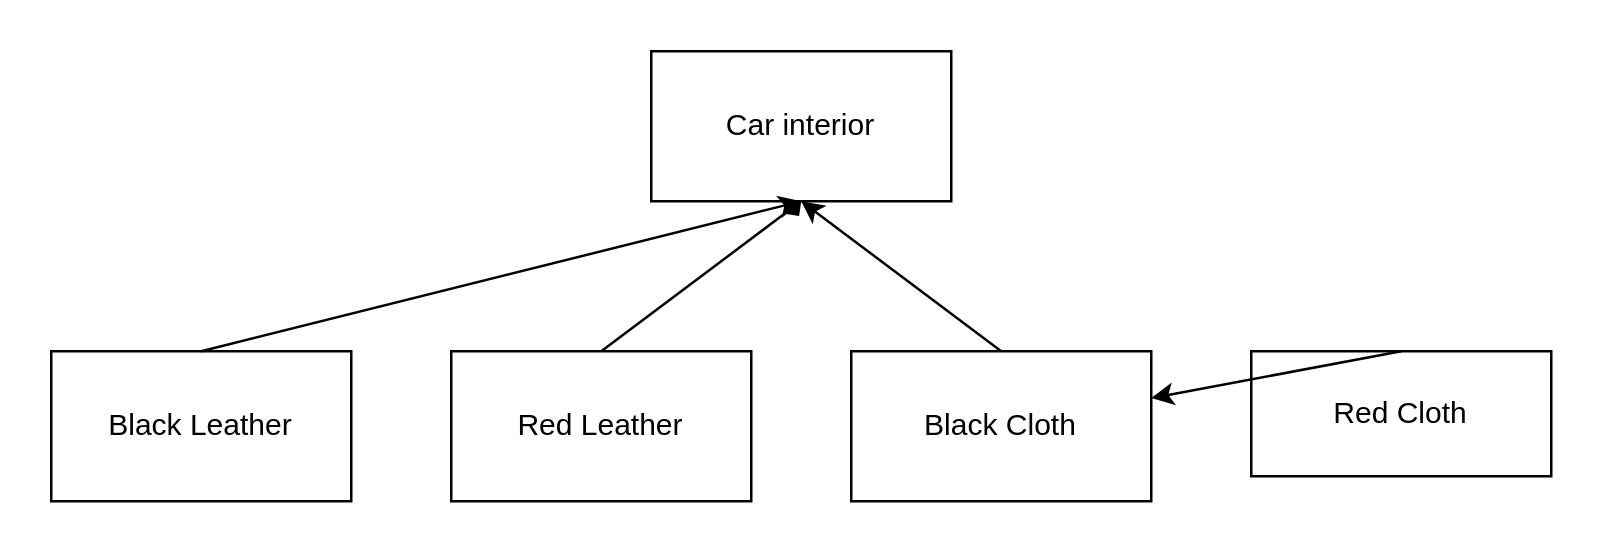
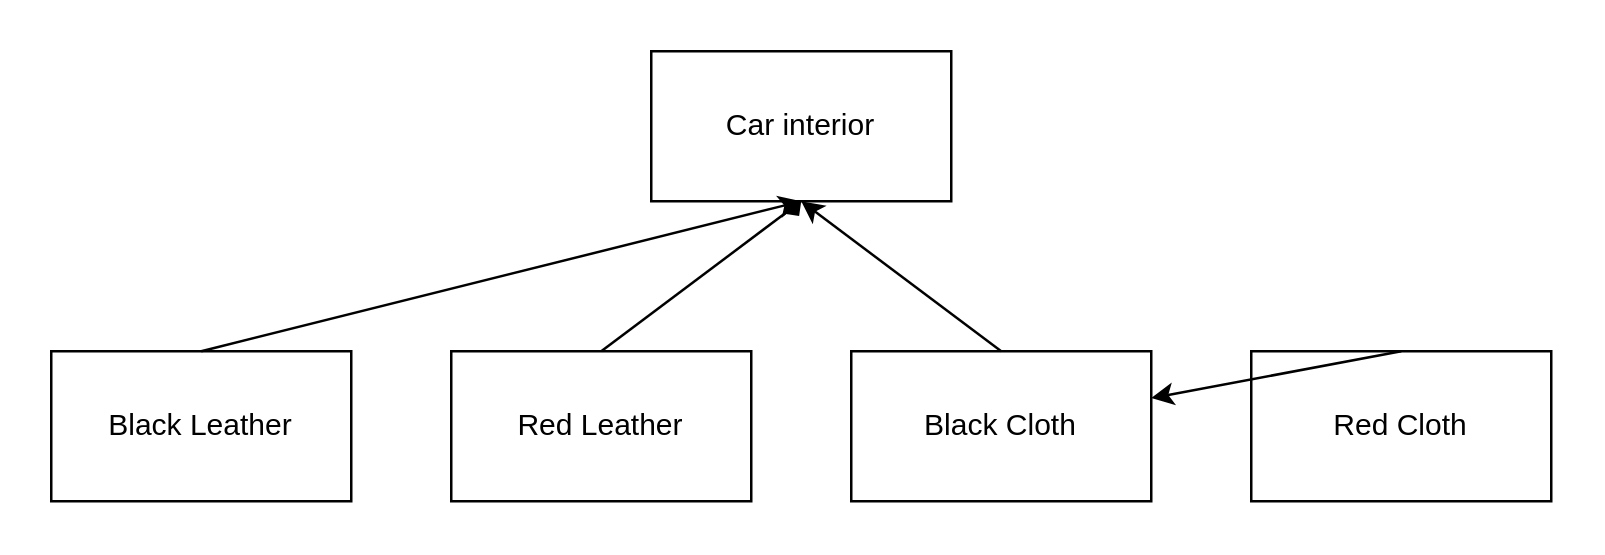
node "Red Cloth": size 300x125 -> 300x150
